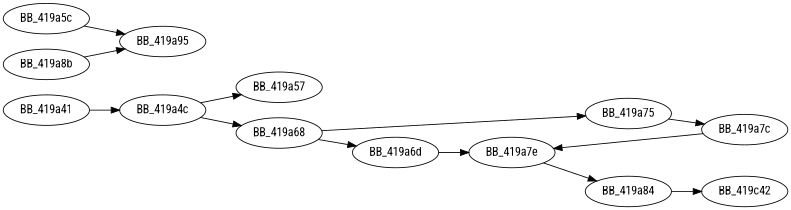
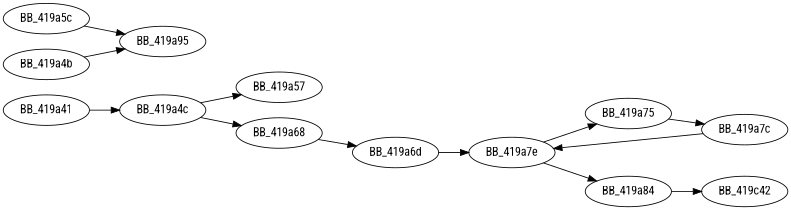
node "BB_419a8b": label "BB_419a8b" -> "BB_419a4b"
edge "BB_419a68" -> "BB_419a75": now "BB_419a7e" -> "BB_419a75"
